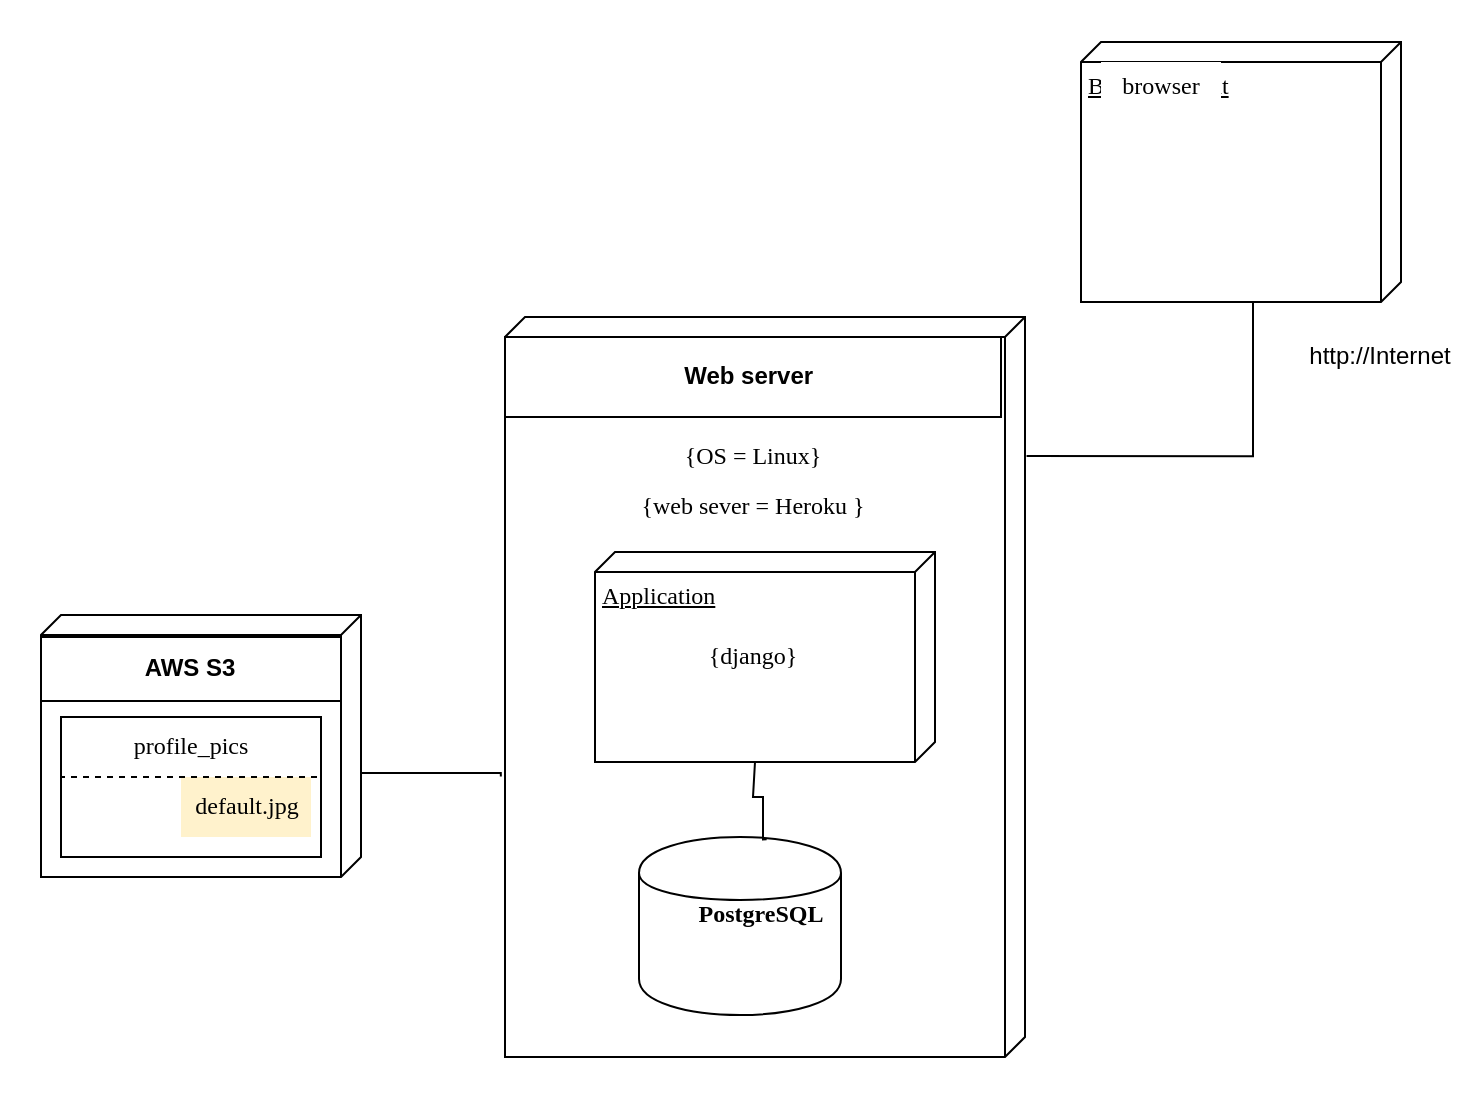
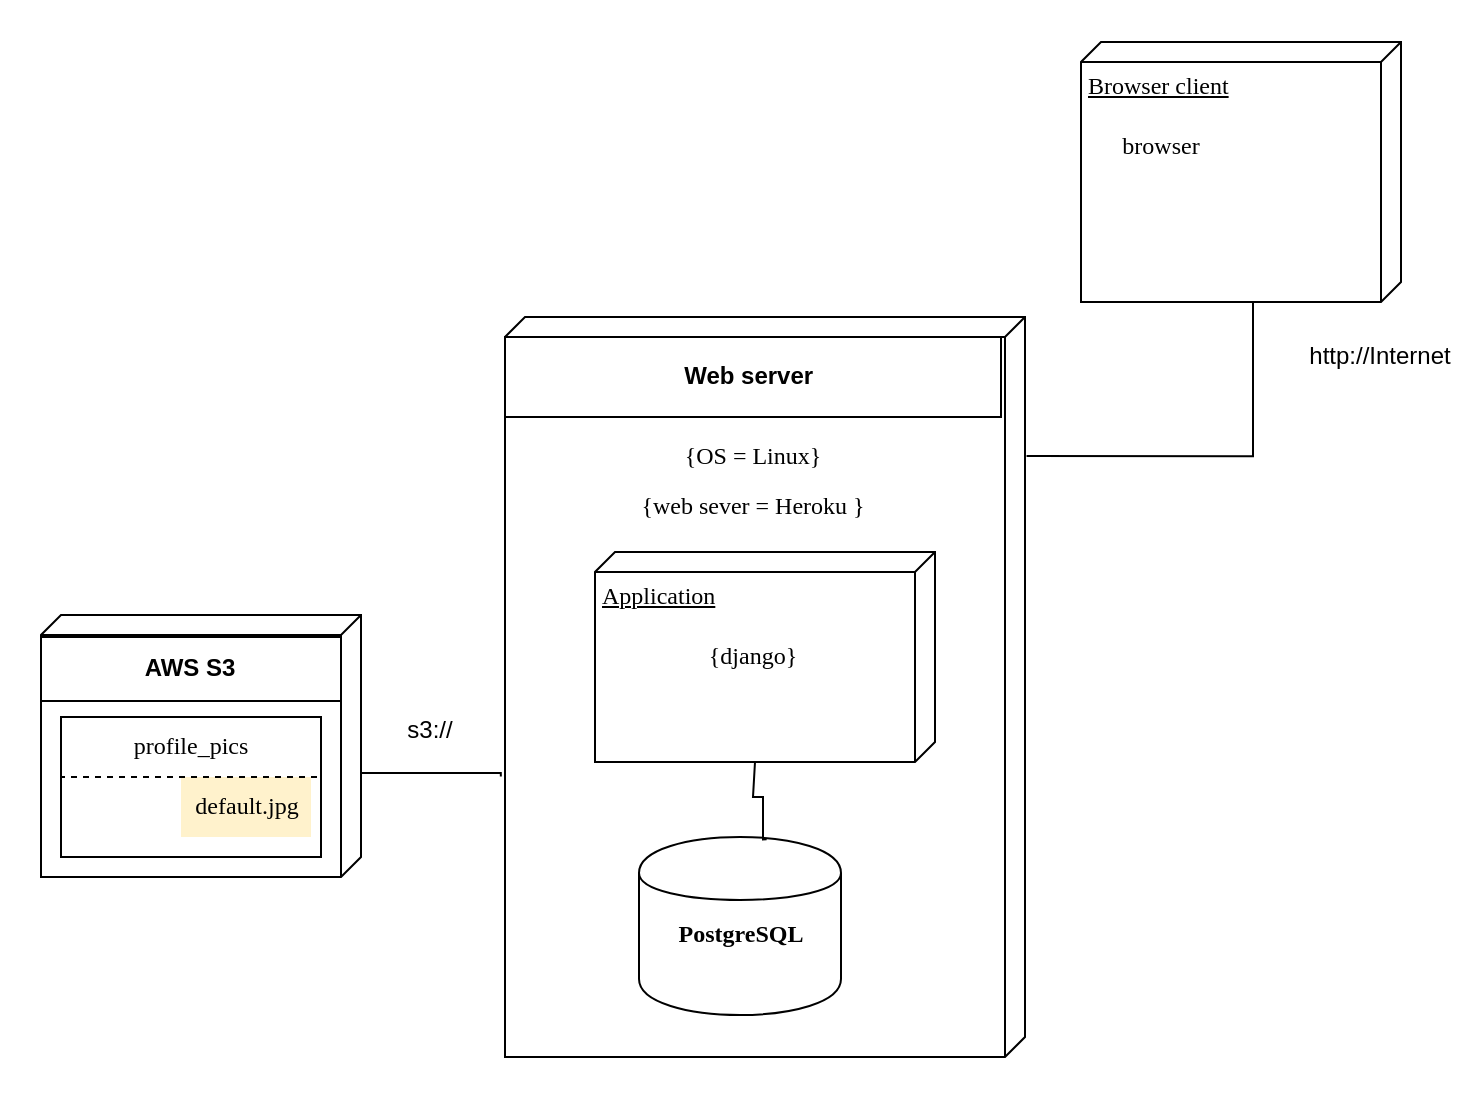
node "browser": moved (1161, 87) -> (1161, 147)
node "s3://": added
node "PostgreSQL": moved (761, 914) -> (741, 934)
